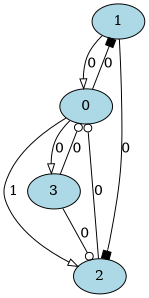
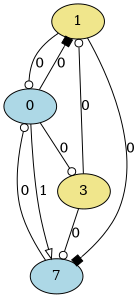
node "1": fillcolor lightblue -> khaki
edge "1" -> "0": arrowhead onormal -> odot
edge "0" -> "3": arrowhead onormal -> odot
edge "3" -> "0": now "3" -> "1"
node "3": fillcolor lightblue -> khaki
node "2": label "2" -> "7"
